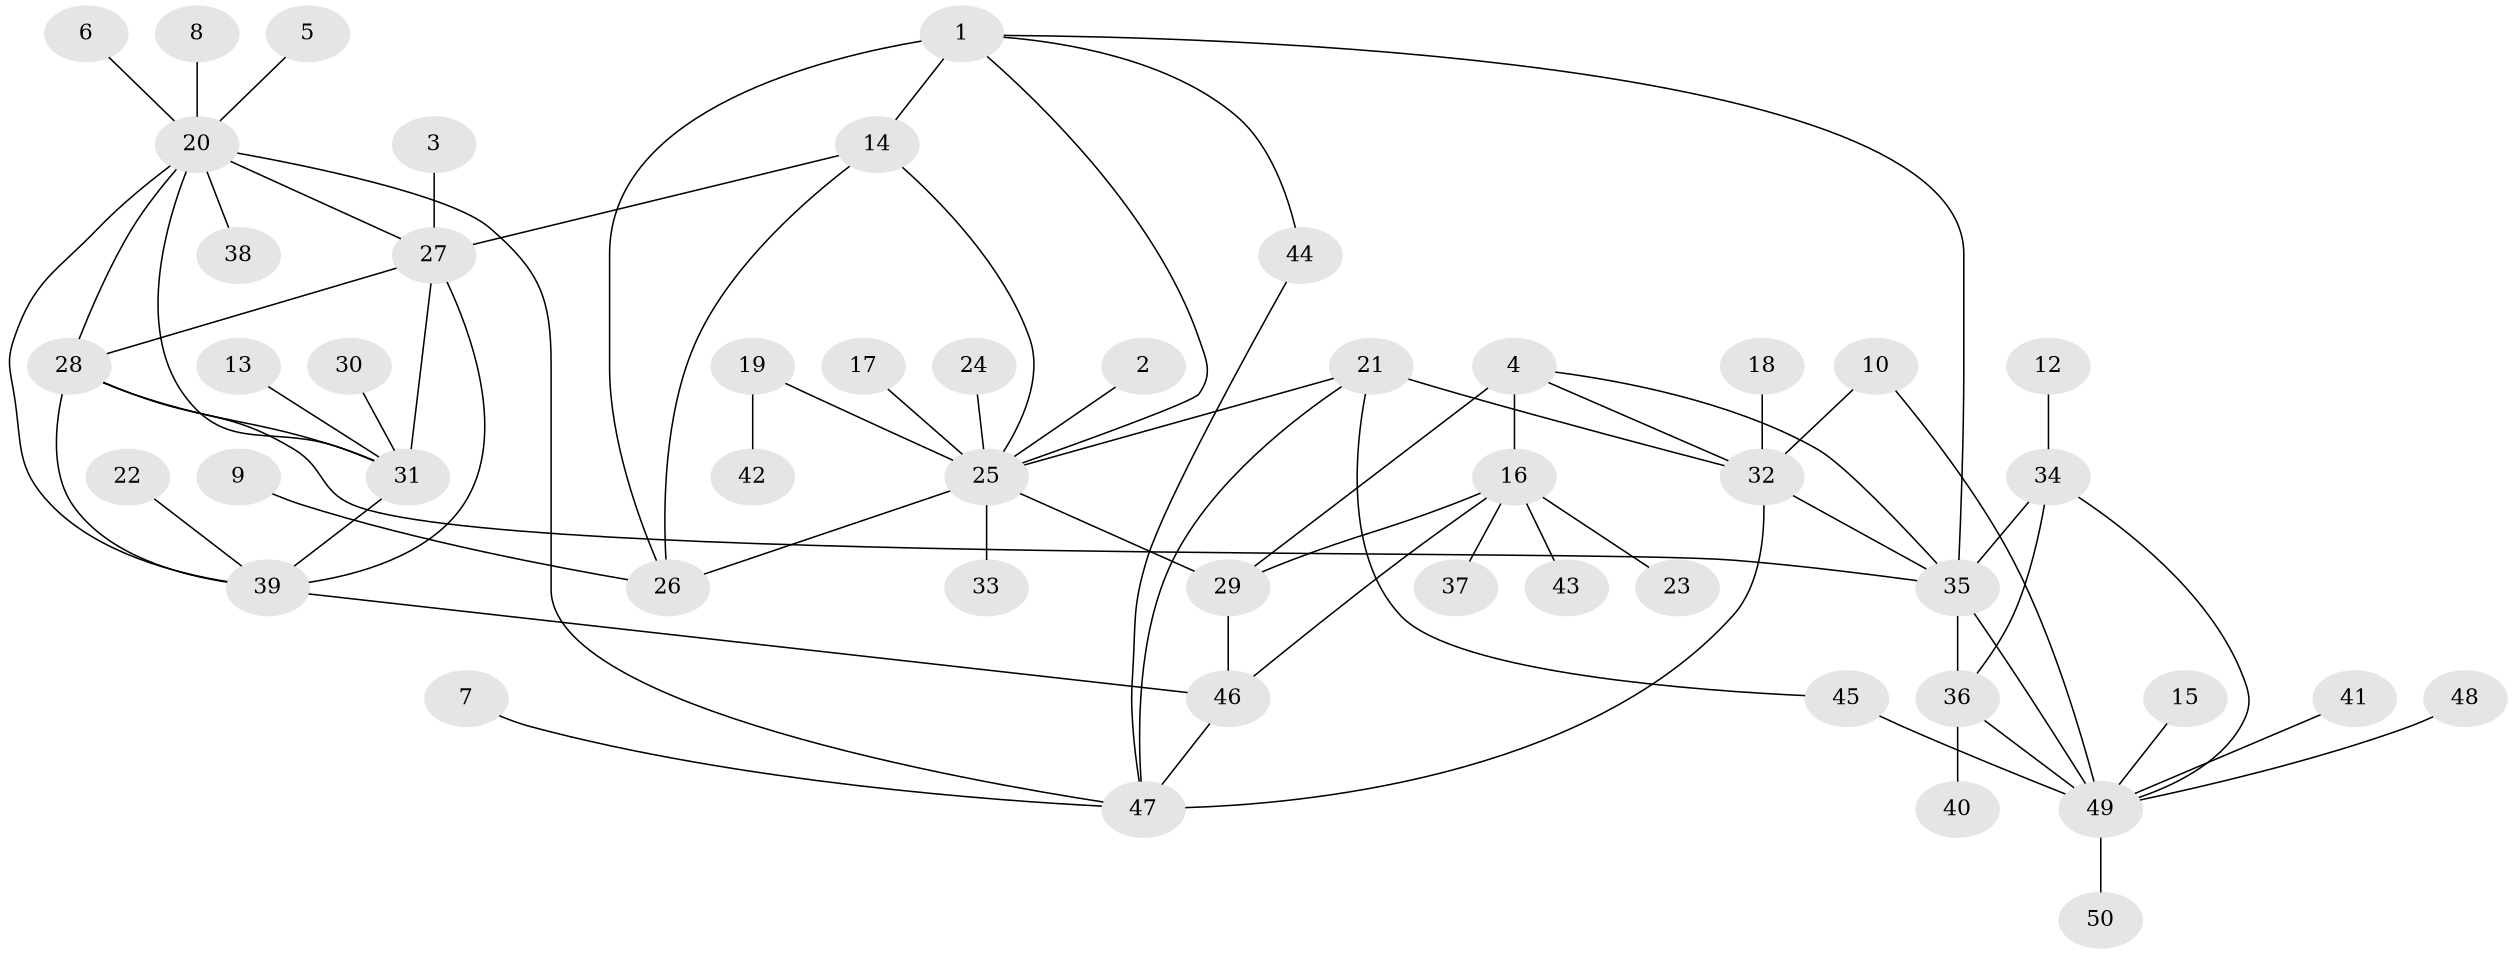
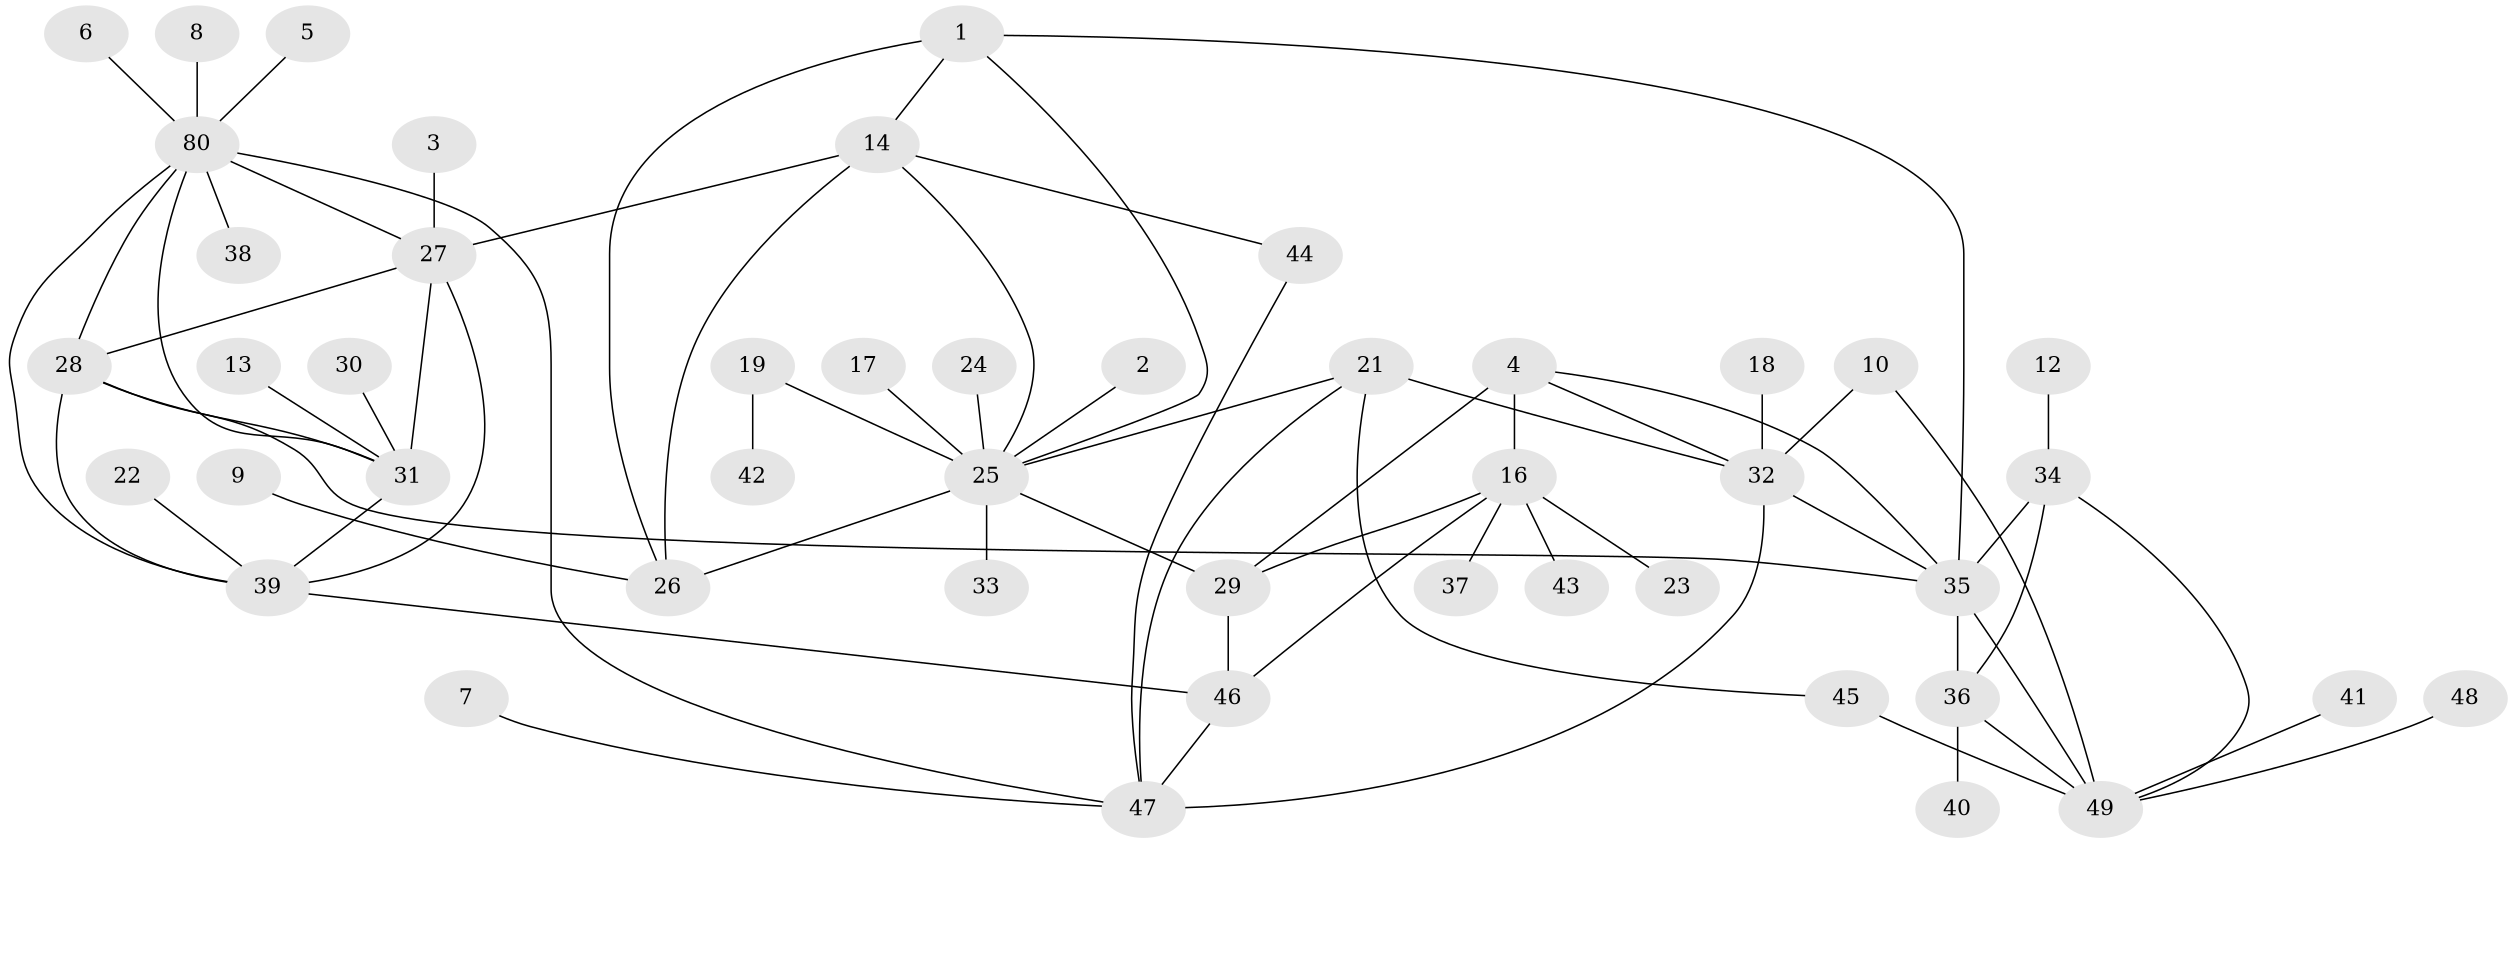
edge "1" -- "44": now "14" -- "44"
node "20": label "20" -> "80"
node "15": removed
node "50": removed
